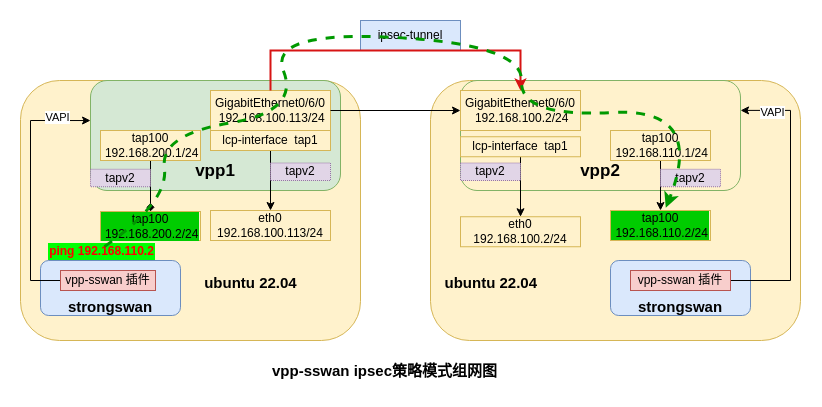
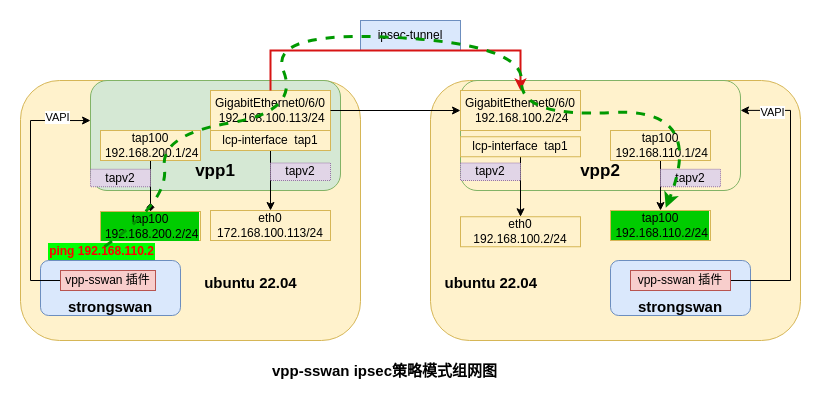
node "eth0 192.168.100.113/24": label "eth0 192.168.100.113/24" -> "eth0 172.168.100.113/24"
